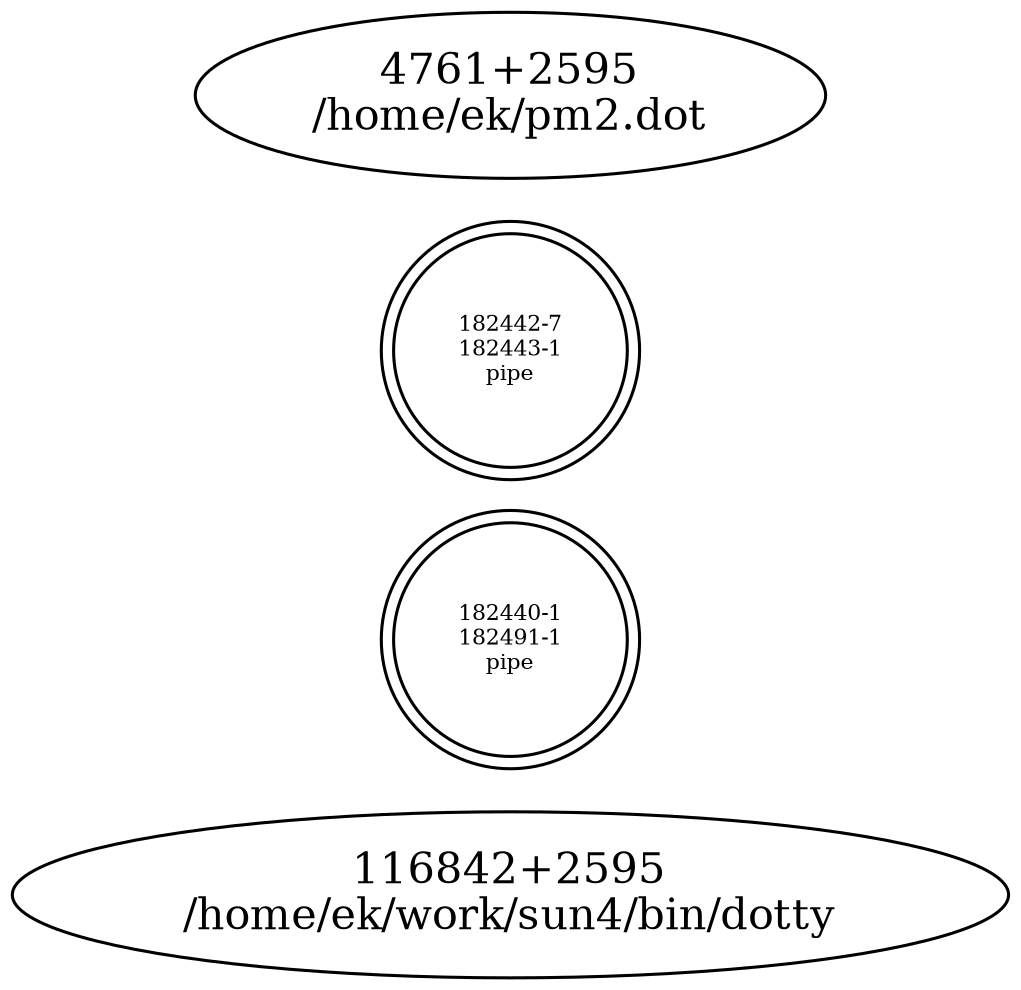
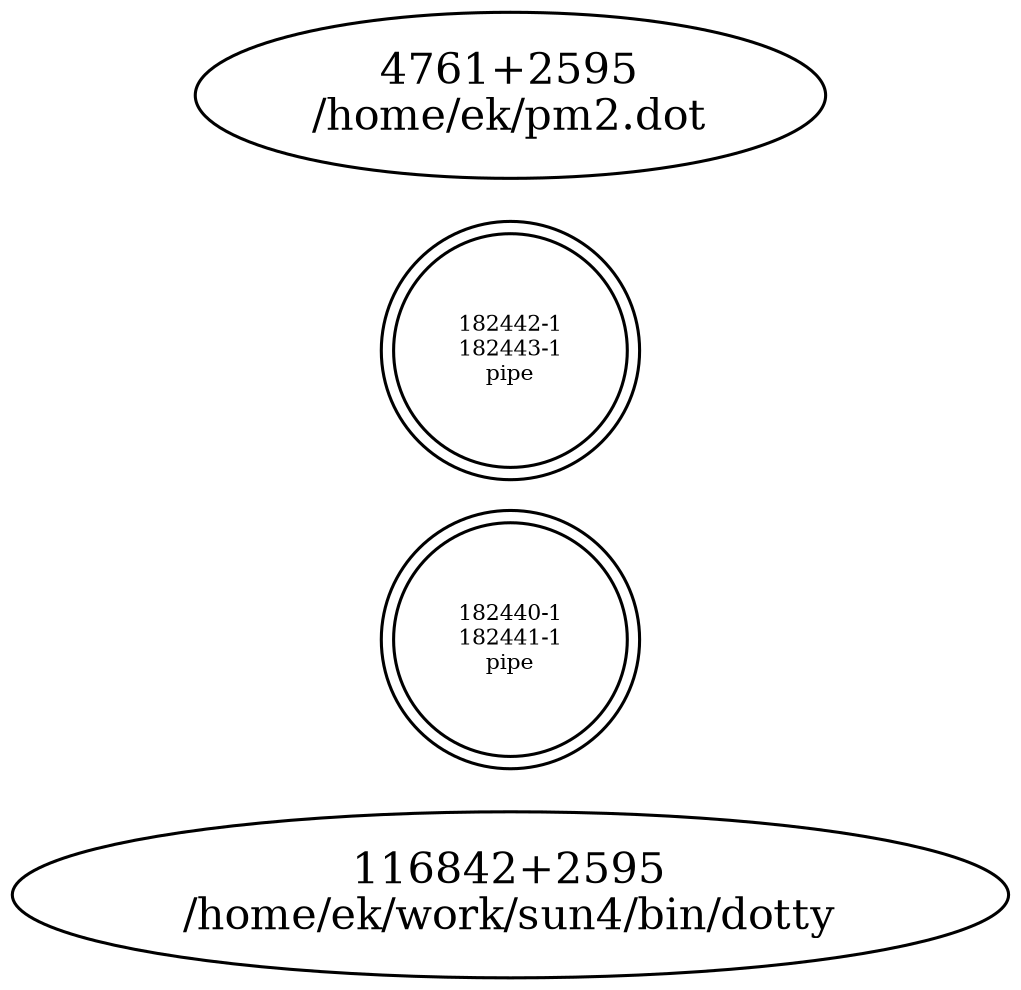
node "182442-7 182443-1 pipe": label "182442-7 182443-1 pipe" -> "182442-1 182443-1 pipe"
node "182440-1 182491-1 pipe": label "182440-1 182491-1 pipe" -> "182440-1 182441-1 pipe"
